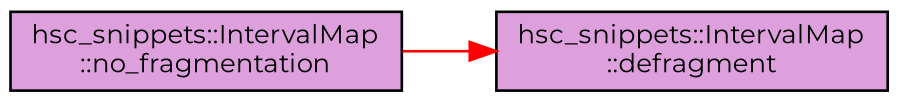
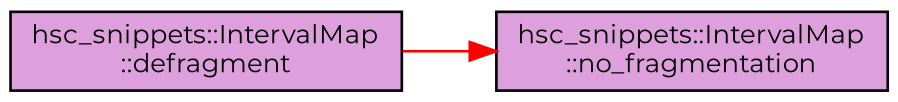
edge "hsc_snippets::IntervalMap ::no_fragmentation" -> "hsc_snippets::IntervalMap ::defragment": reversed
